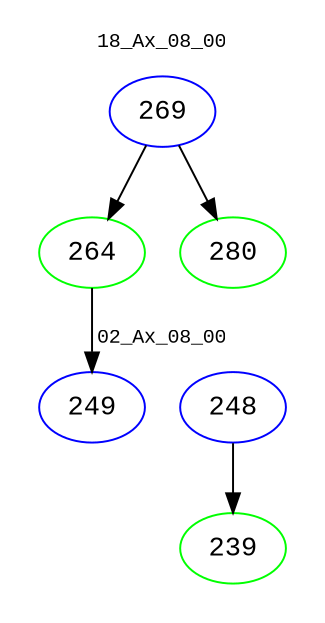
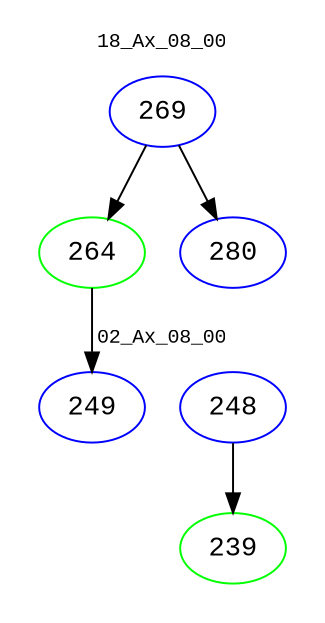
node "280": color green -> blue
